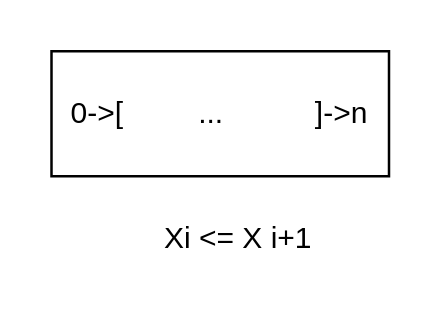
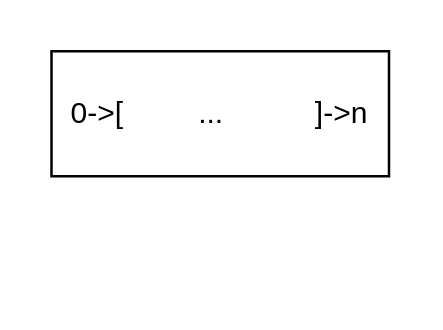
node "Xi <= X i+1": removed
